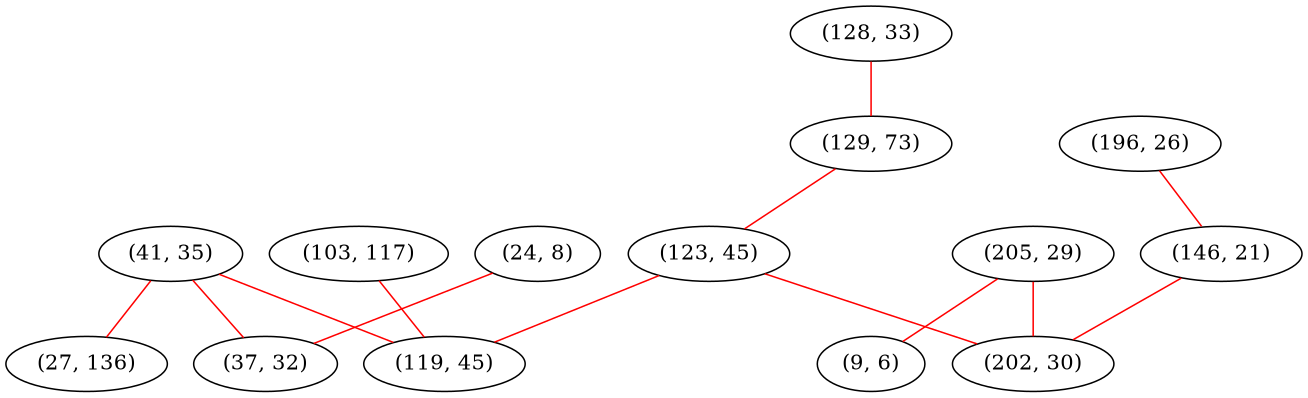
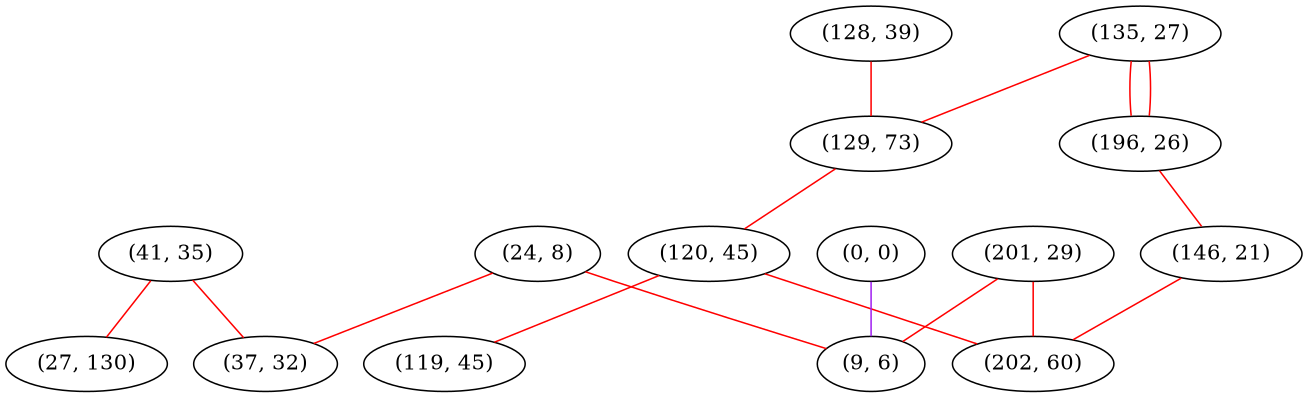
node "(128, 33)": label "(128, 33)" -> "(128, 39)"
node "(135, 27)": added
node "(103, 117)": removed
node "(123, 45)": label "(123, 45)" -> "(120, 45)"
node "(0, 0)": added
node "(205, 29)": label "(205, 29)" -> "(201, 29)"
edge "(41, 35)" -- "(119, 45)": removed
edge "(24, 8)" -- "(9, 6)": added
node "(27, 136)": label "(27, 136)" -> "(27, 130)"
node "(202, 30)": label "(202, 30)" -> "(202, 60)"
